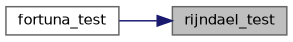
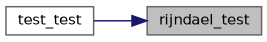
node "fortuna_test": label "fortuna_test" -> "test_test"
